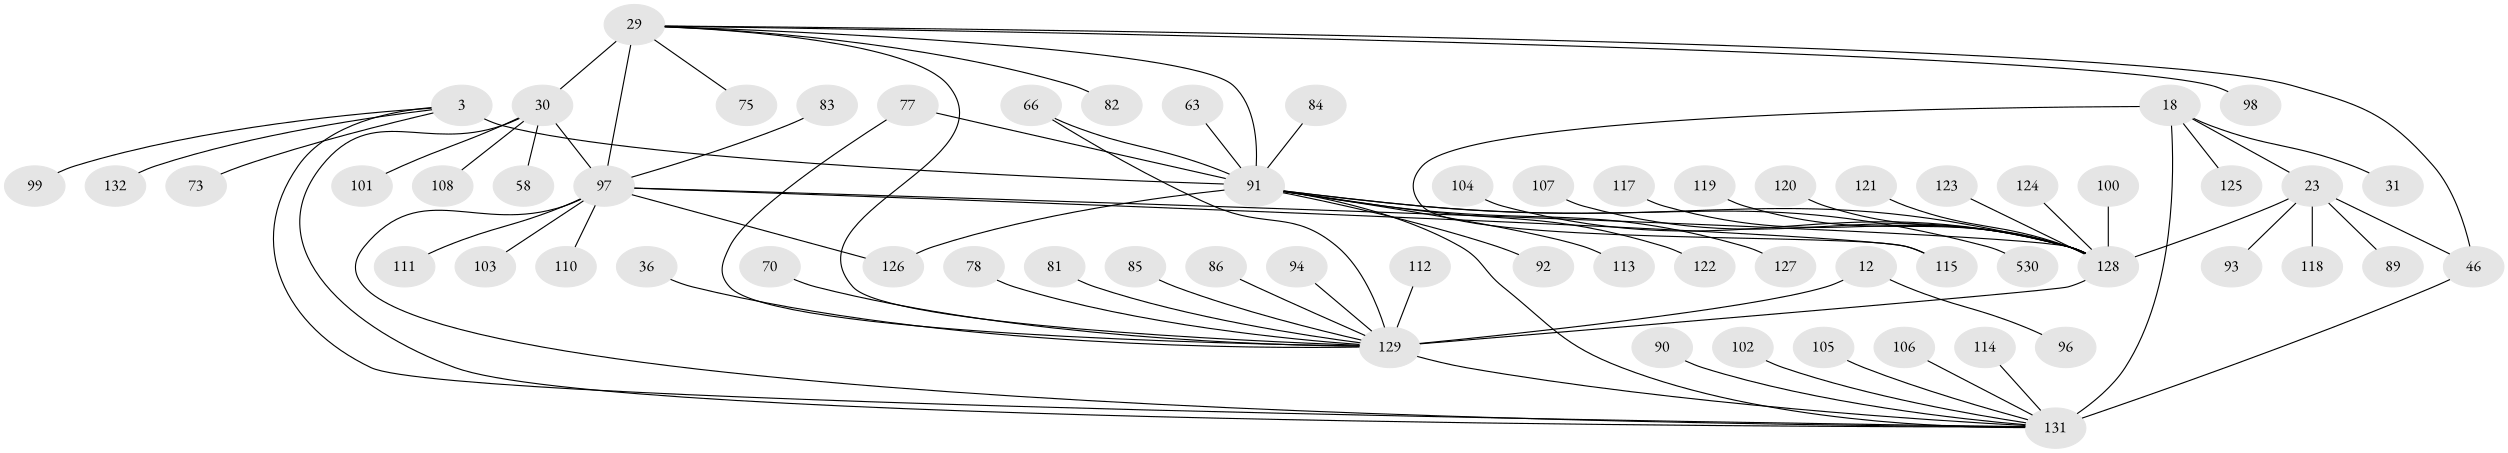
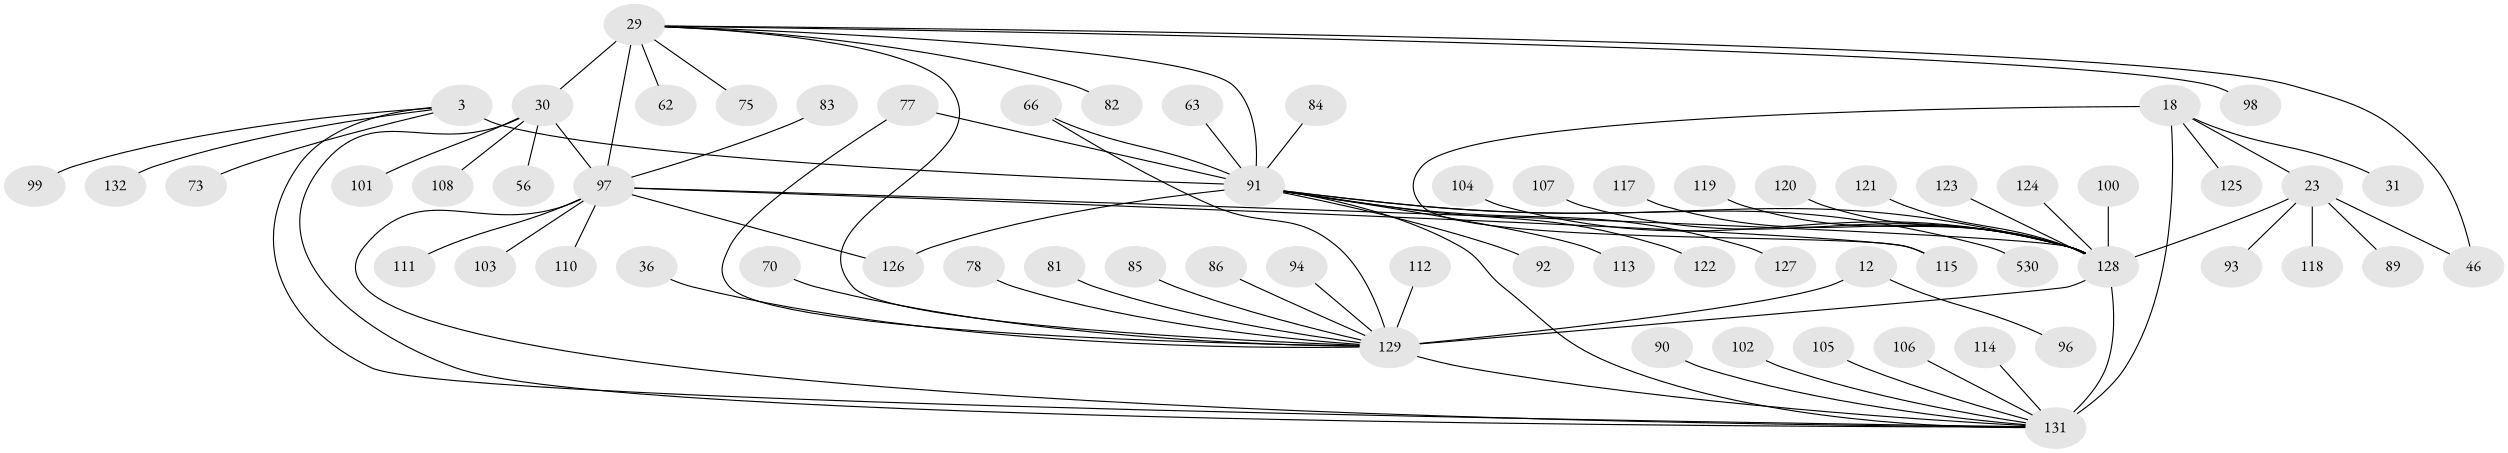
node "62": added
node "58": label "58" -> "56"
edge "46" -- "131": now "128" -- "131"
